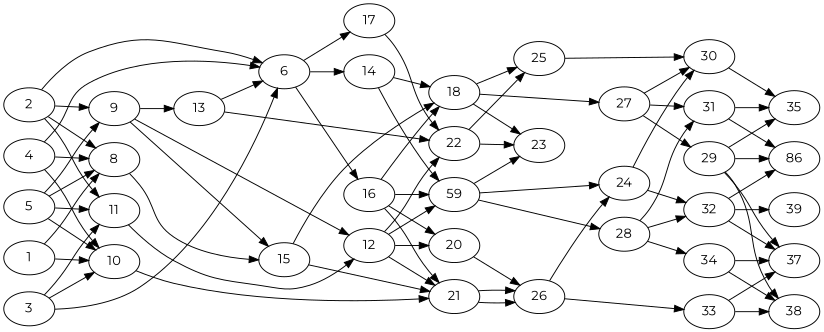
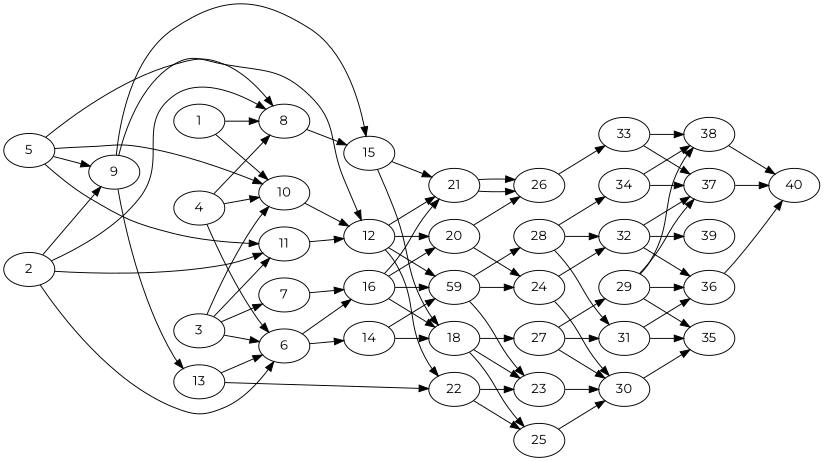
node "17": removed
node "86": label "86" -> "36"
node "40": added
edge "26" -> "24": now "20" -> "24"
node "7": added
edge "10" -> "21": now "10" -> "12"
edge "23" -> "30": added
